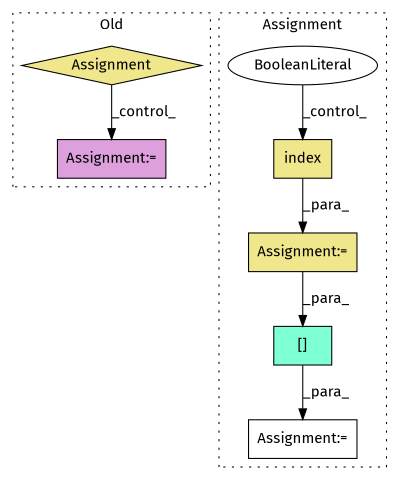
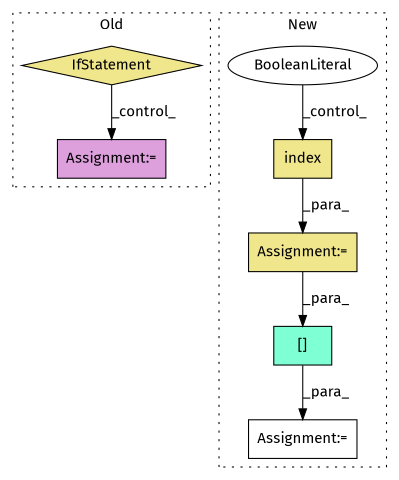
cluster "Assignment": label "Assignment" -> "New"
node "Assignment": label "Assignment" -> "IfStatement"
